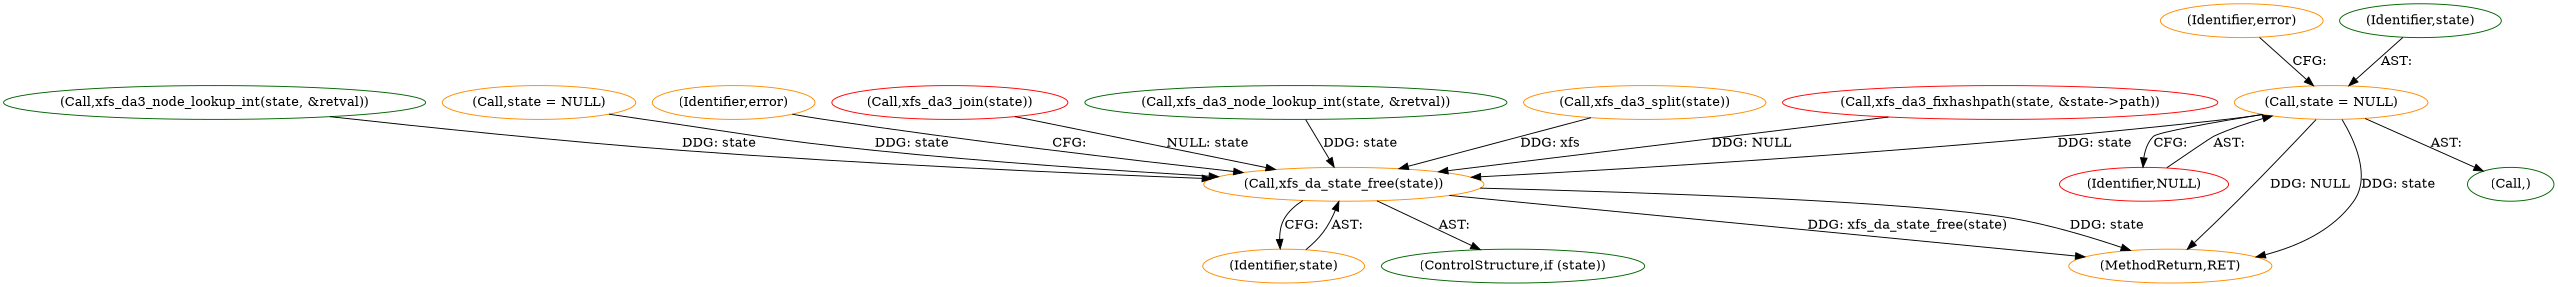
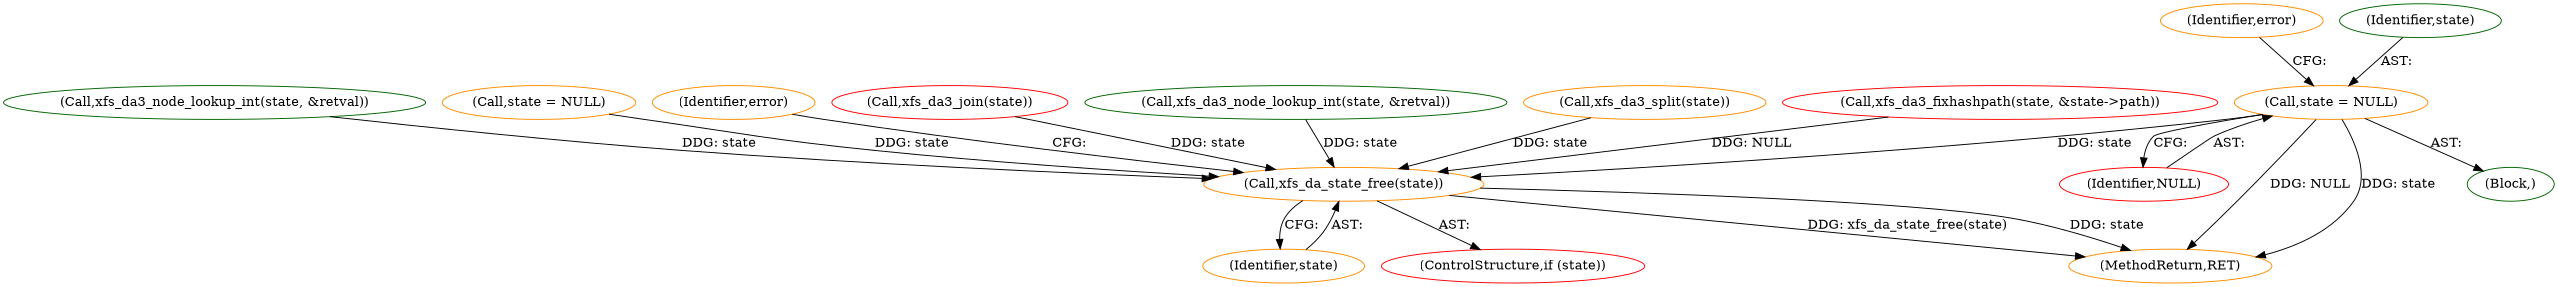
edge "(Call,xfs_da3_join(state))" -> "(Call,xfs_da_state_free(state))": label "NULL: state" -> "DDG: state"
edge "(Call,xfs_da3_split(state))" -> "(Call,xfs_da_state_free(state))": label "DDG: xfs" -> "DDG: state"
node "(Call,)": label "(Call,)" -> "(Block,)"
node "(ControlStructure,if (state))": color darkgreen -> red
